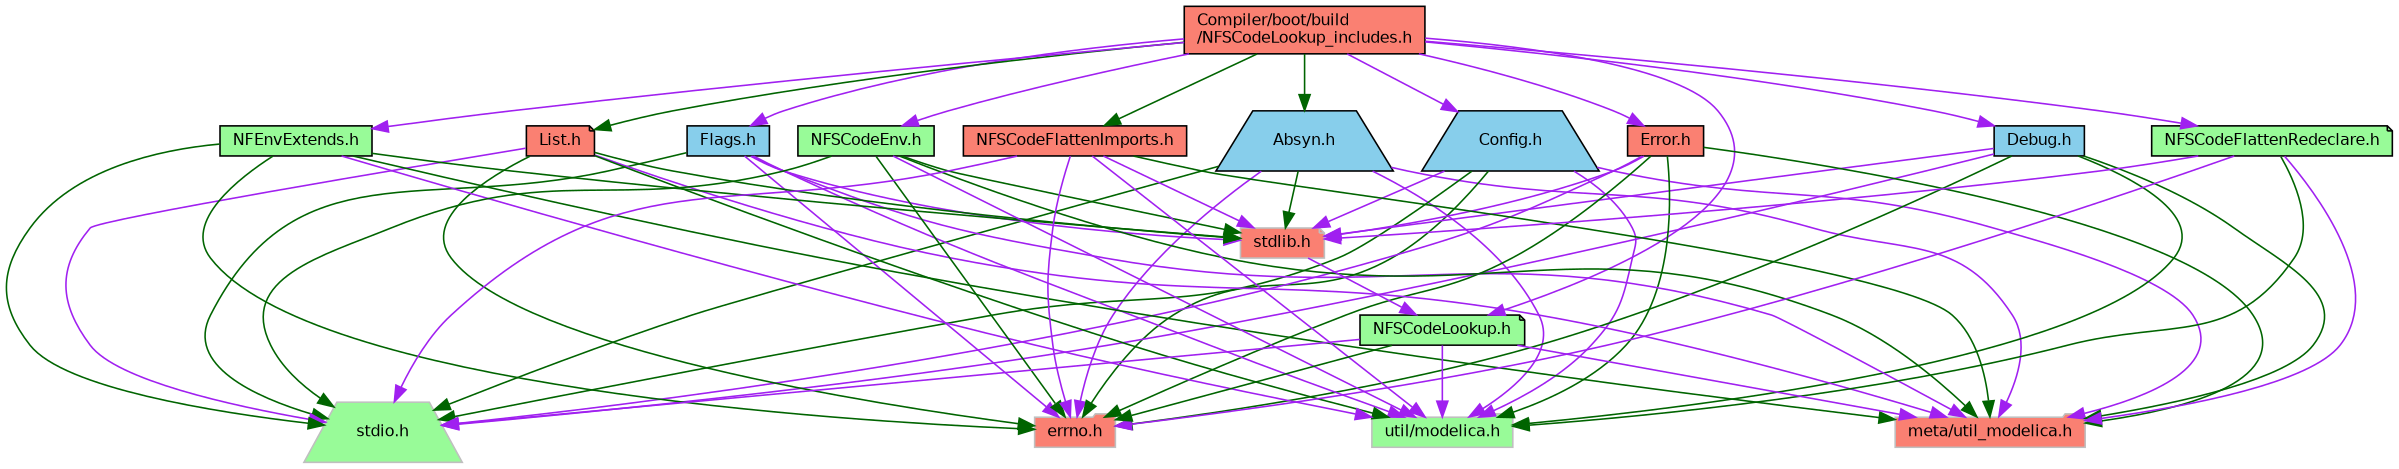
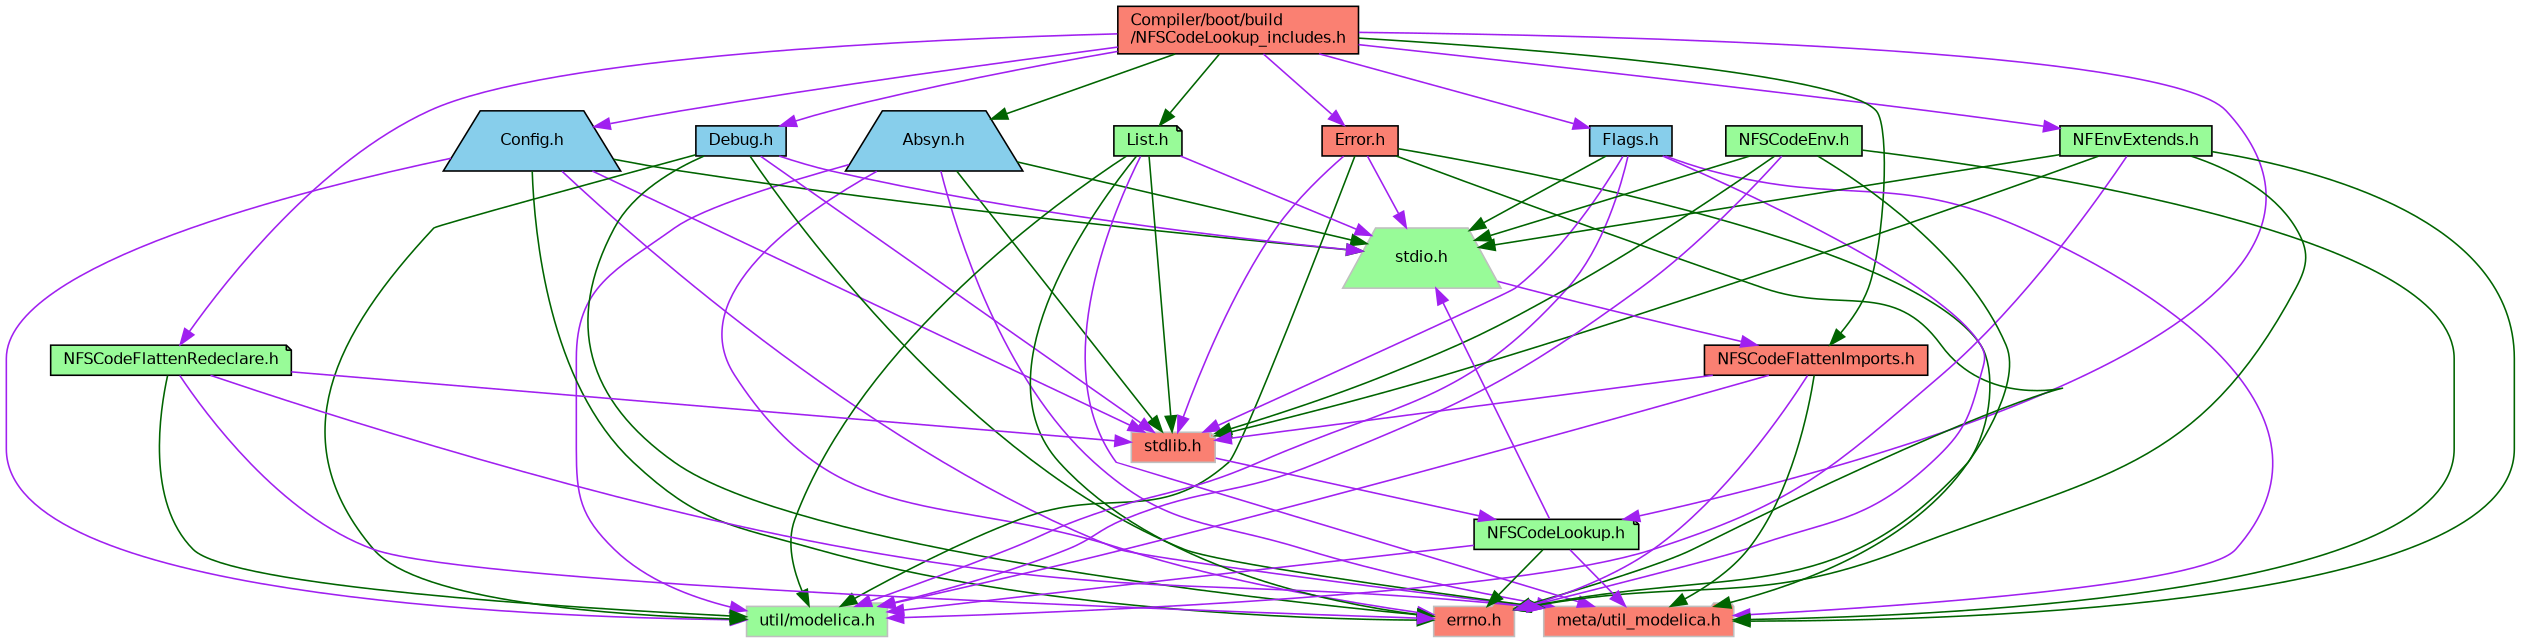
edge "Compiler/boot/build /NFSCodeLookup_includes.h" -> "NFSCodeEnv.h": removed
node "List.h": fillcolor salmon -> palegreen
edge "NFSCodeFlattenImports.h" -> "stdio.h": reversed
